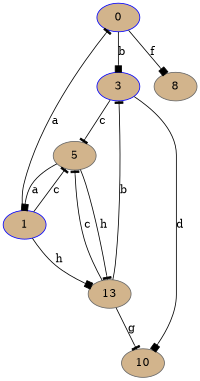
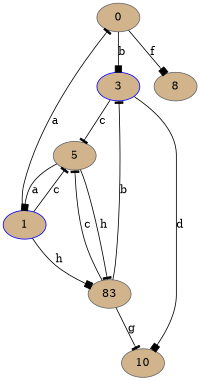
node "0": color blue -> gray40
node "13": label "13" -> "83"
